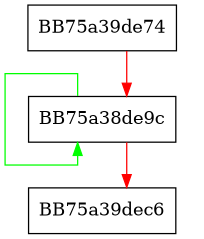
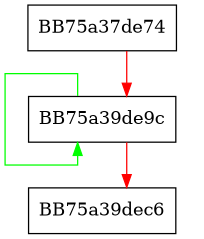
node "BB75a39de74": label "BB75a39de74" -> "BB75a37de74"
node "BB75a38de9c": label "BB75a38de9c" -> "BB75a39de9c"
